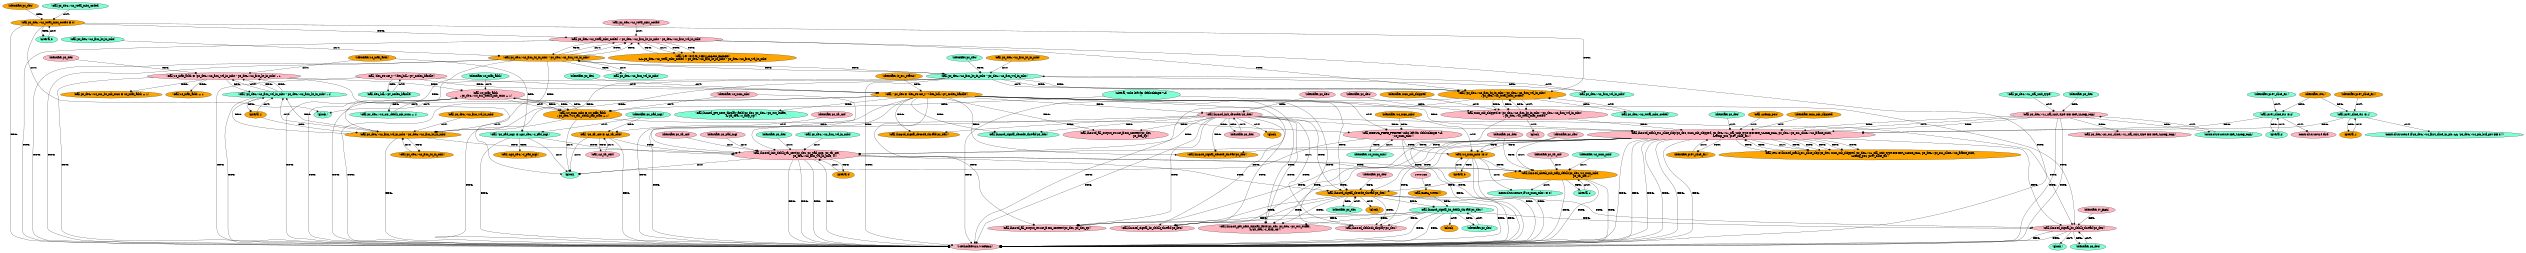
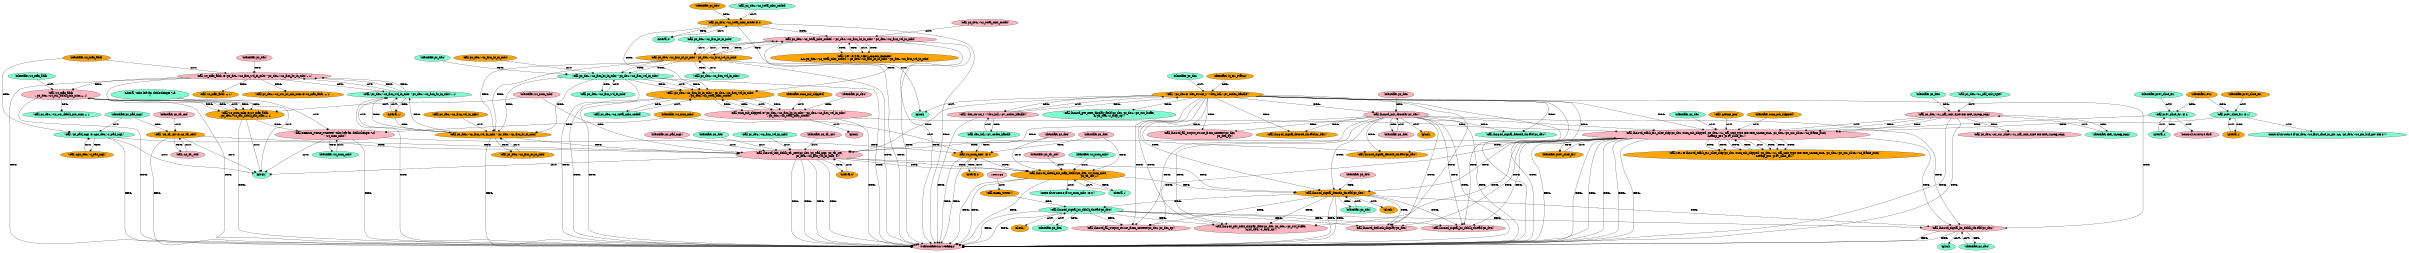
edge "(Call,* ps_dec = (dec_struct_t *)(dec_hdl->pv_codec_handle))" -> "(Call,(dec_struct_t *)(dec_hdl->pv_codec_handle))": added, label "CFG:"
edge "(Call,ps_dec->u4_cur_deblk_mb_num + 1)" -> "(Call,u4_max_addr - ps_dec->u4_cur_deblk_mb_num + 1)": removed, label "AST:"
node "(ControlStructure,IDR_SLICE_NAL)": label "(ControlStructure,IDR_SLICE_NAL)" -> "(Identifier,IDR_SLICE_NAL)"
edge "(Call,&ps_dec->s_pad_mgr)" -> "(Call,*ps_pad_mgr = &ps_dec->s_pad_mgr)": added, label "AST:"
edge "(Call,u4_num_mbs != 0)" -> "(ControlStructure,if(u4_num_mbs != 0))": removed, label "AST:"
node "(Identifier,IV_FAIL)": removed
